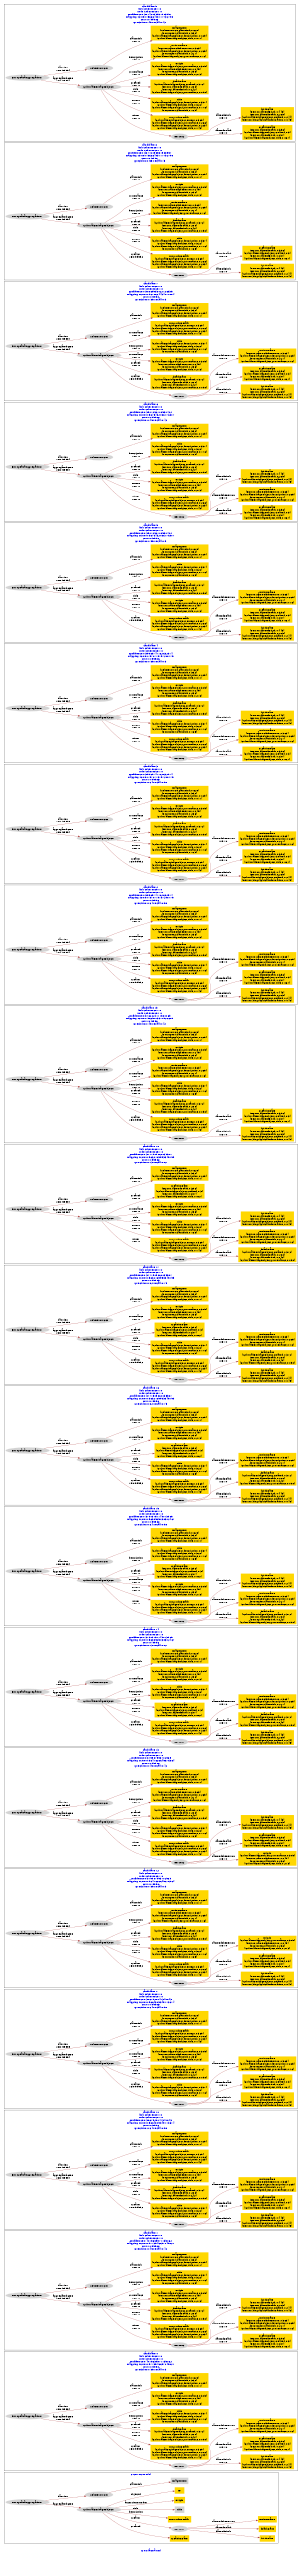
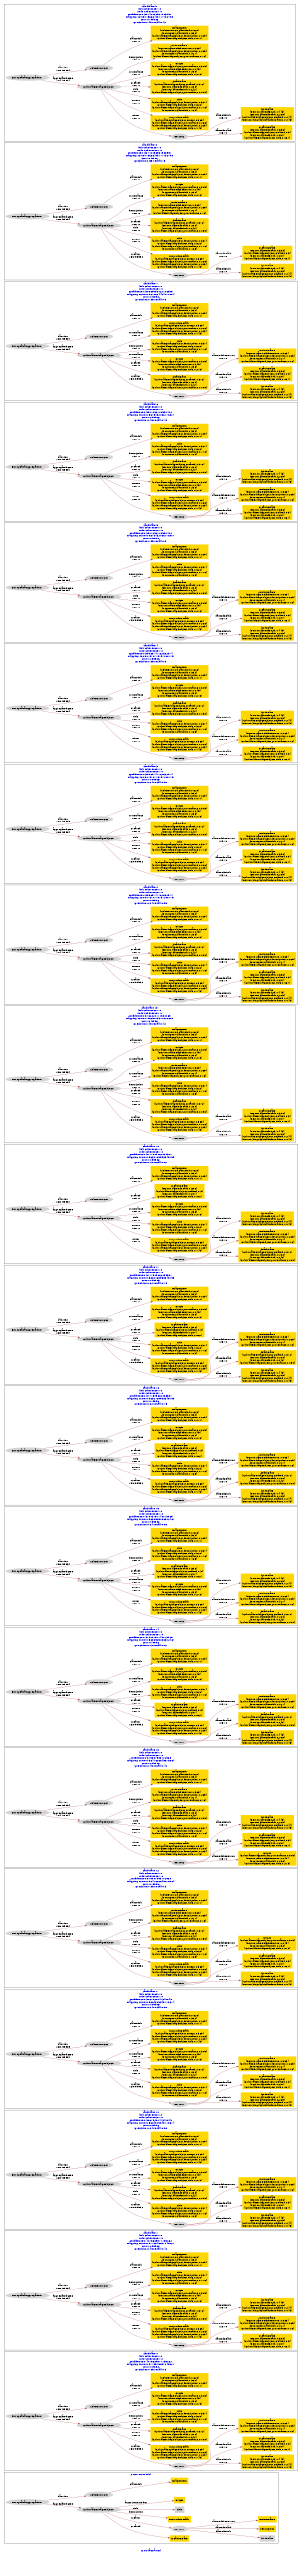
node "Image_URL": fillcolor lightgray -> gold
node "ID": removed
node "deathDate": label "deathDate" -> "description"
node "birthDate": fillcolor gold -> lightgray
